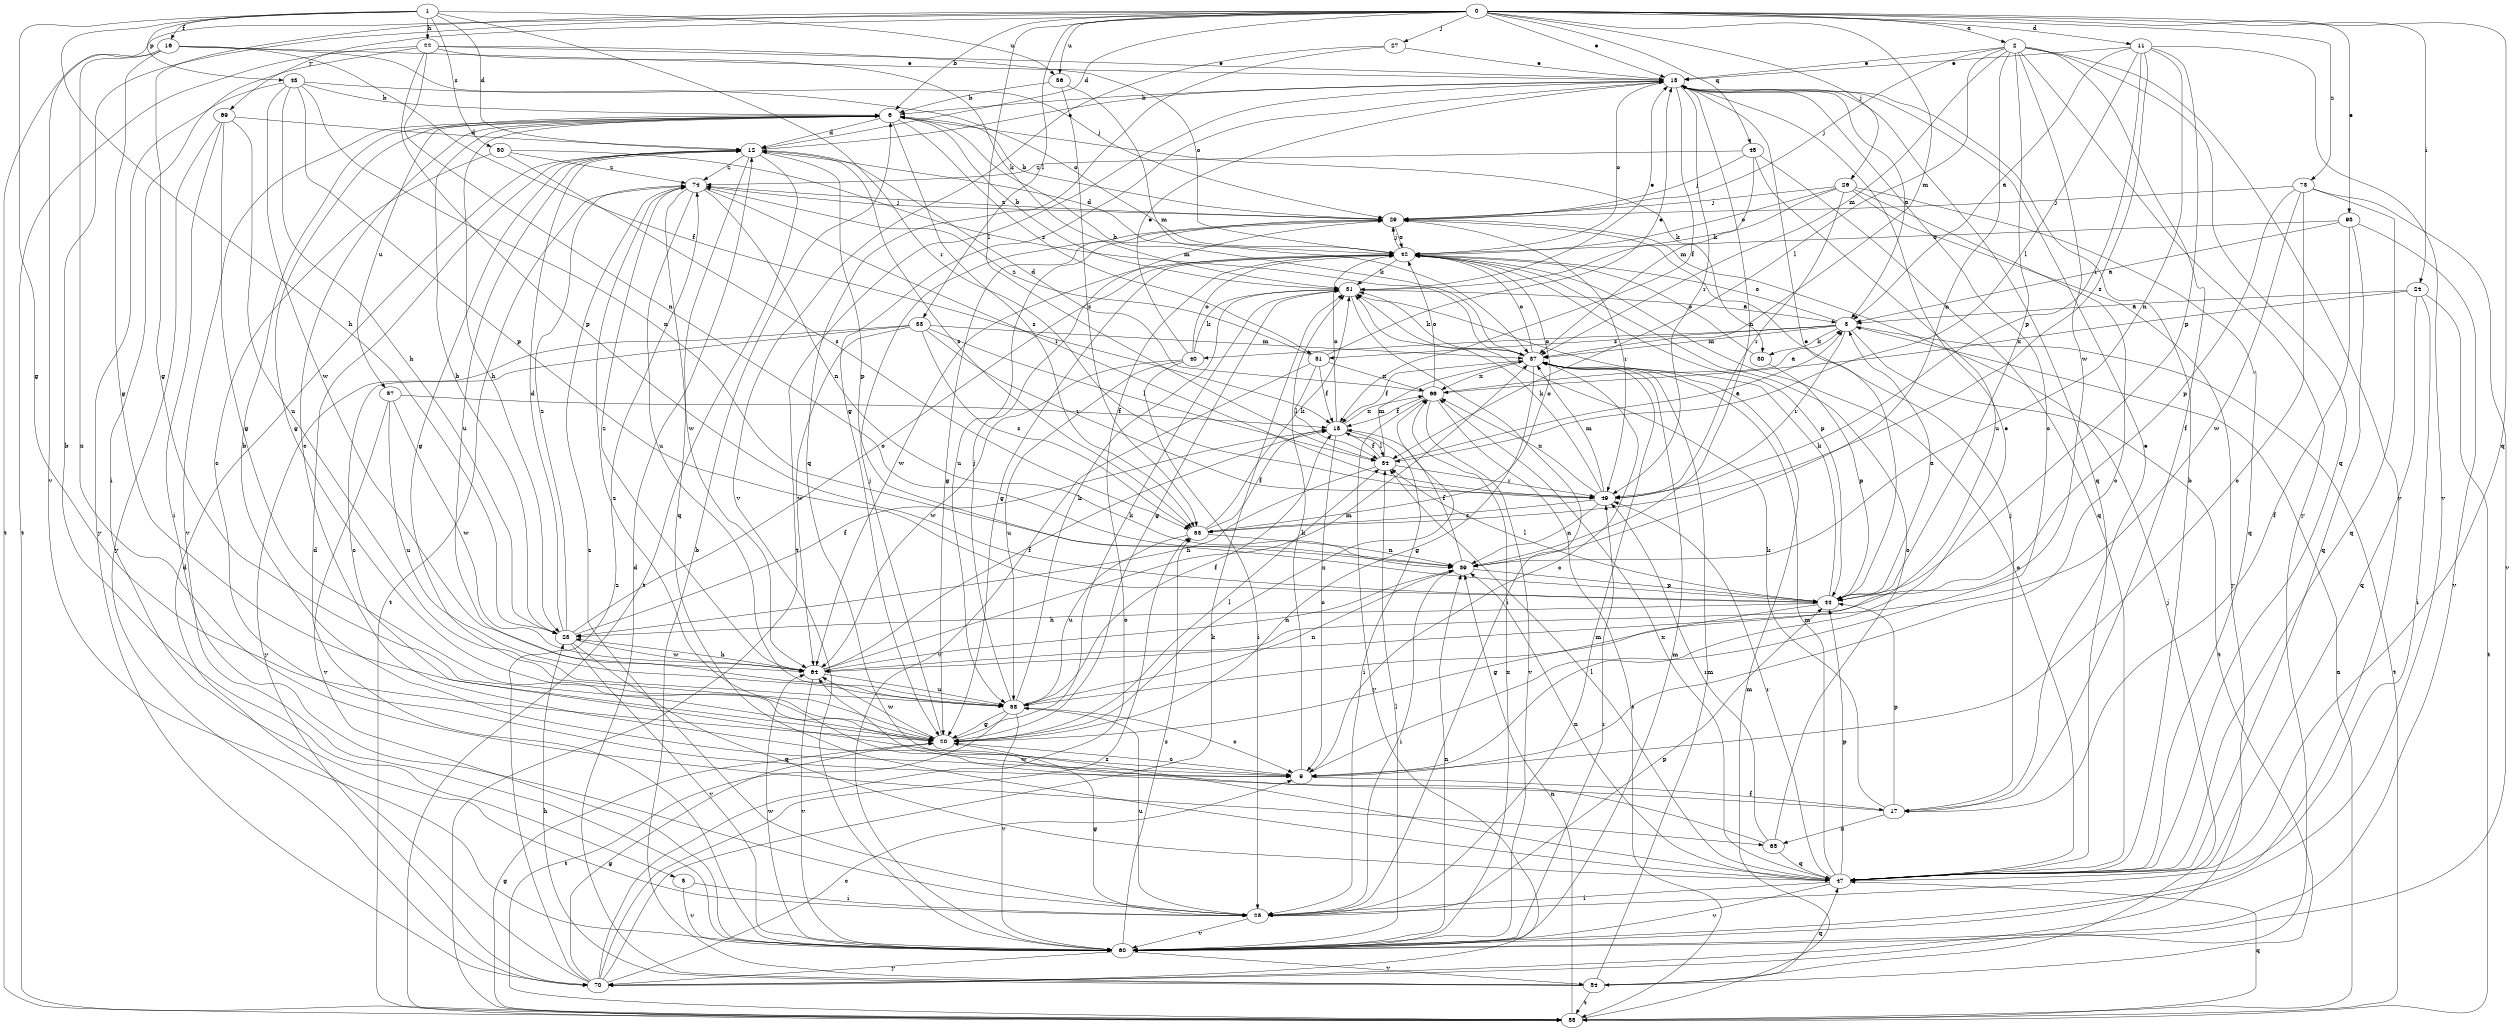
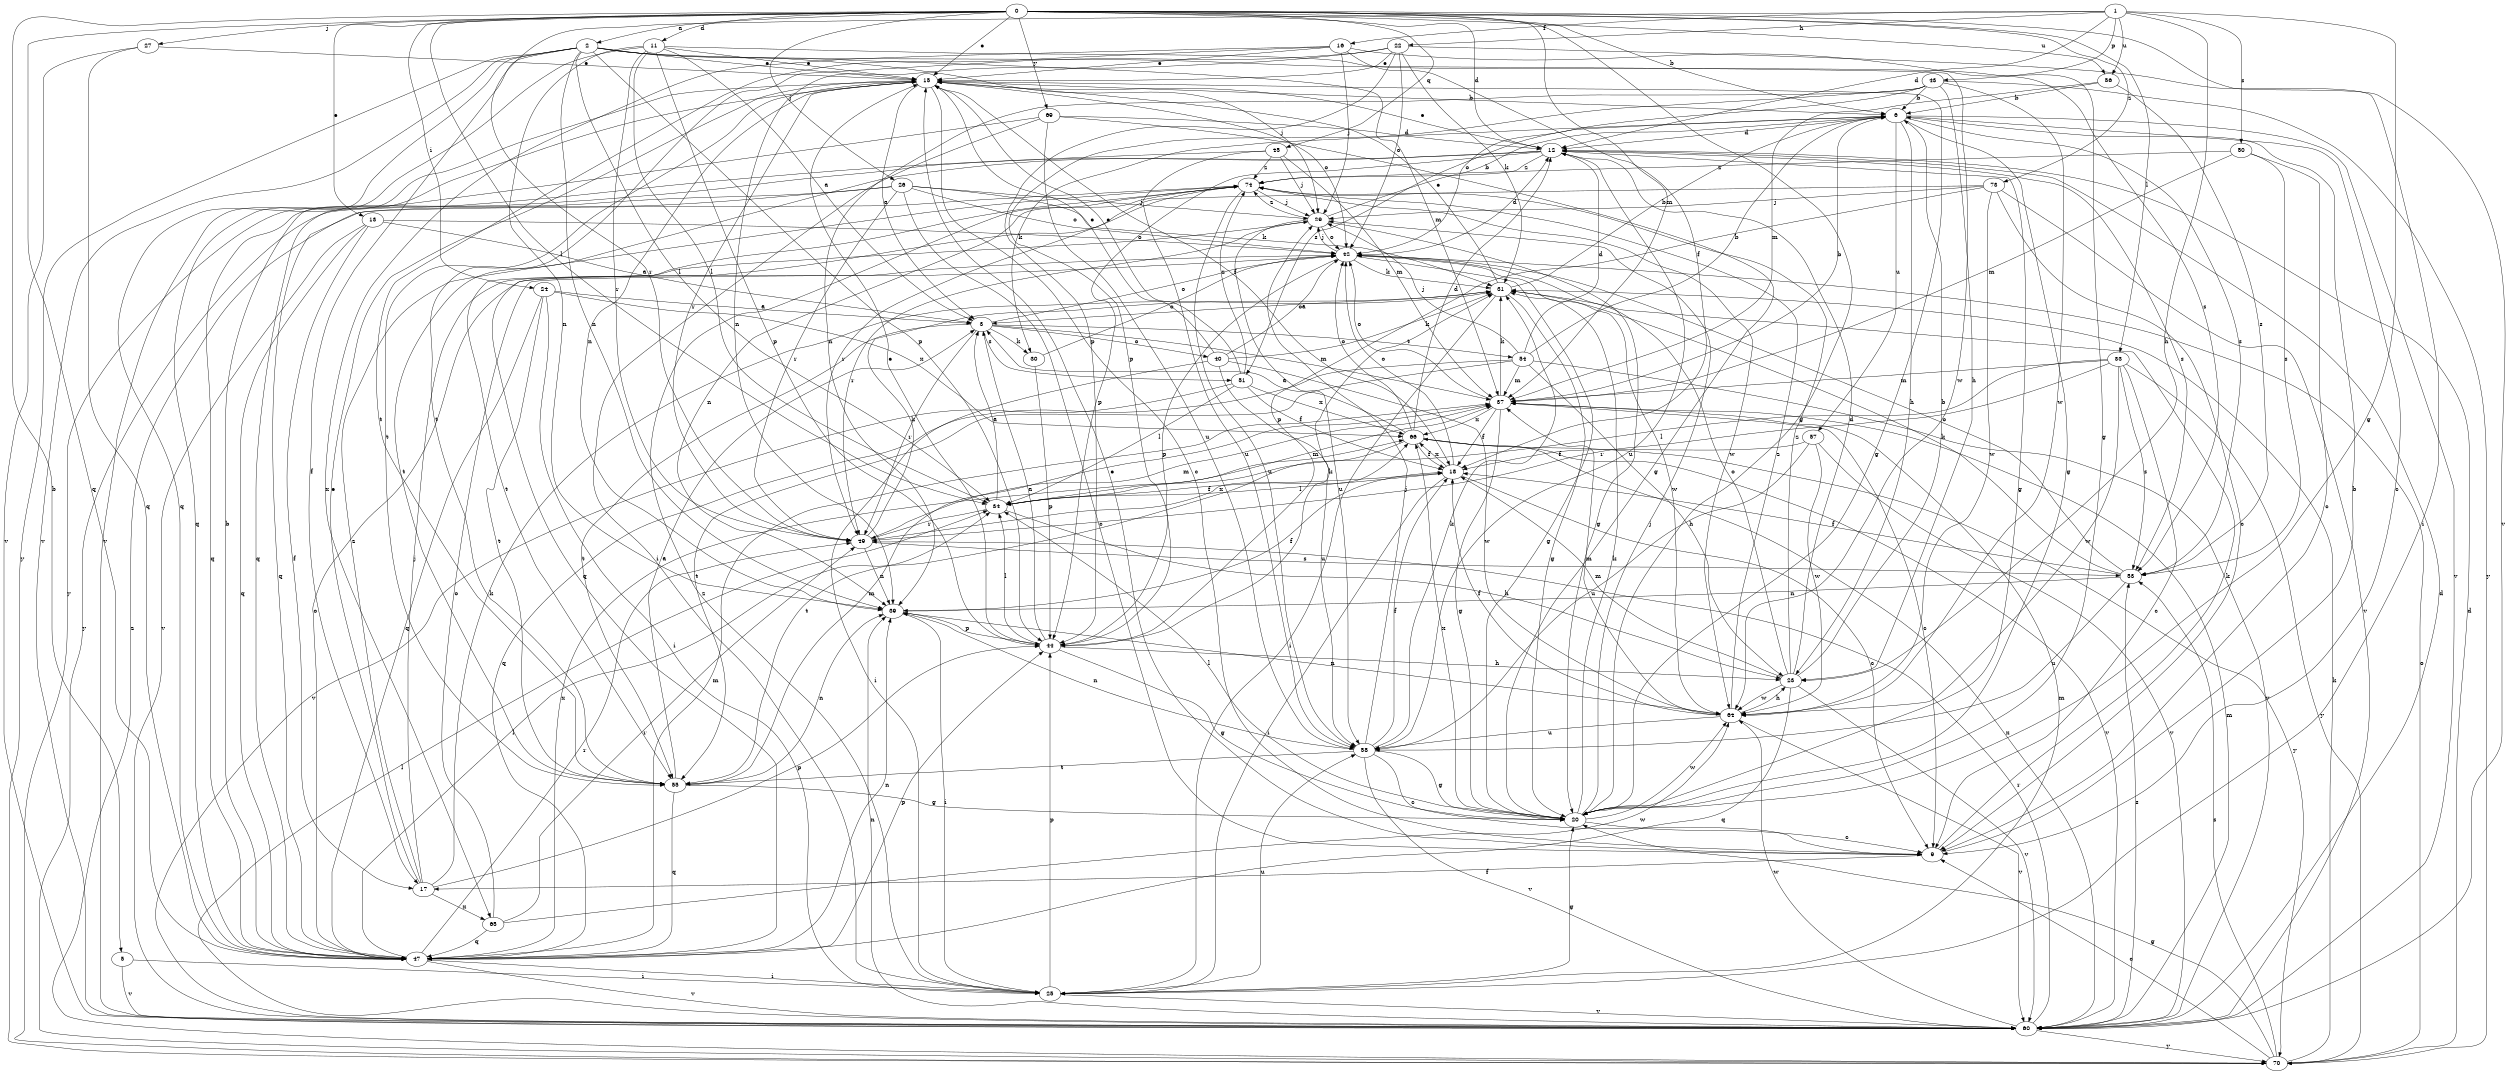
node "93": label "93" -> "13"
edge "23" -> "18": label "f" -> "m"
edge "60" -> "54": reversed
